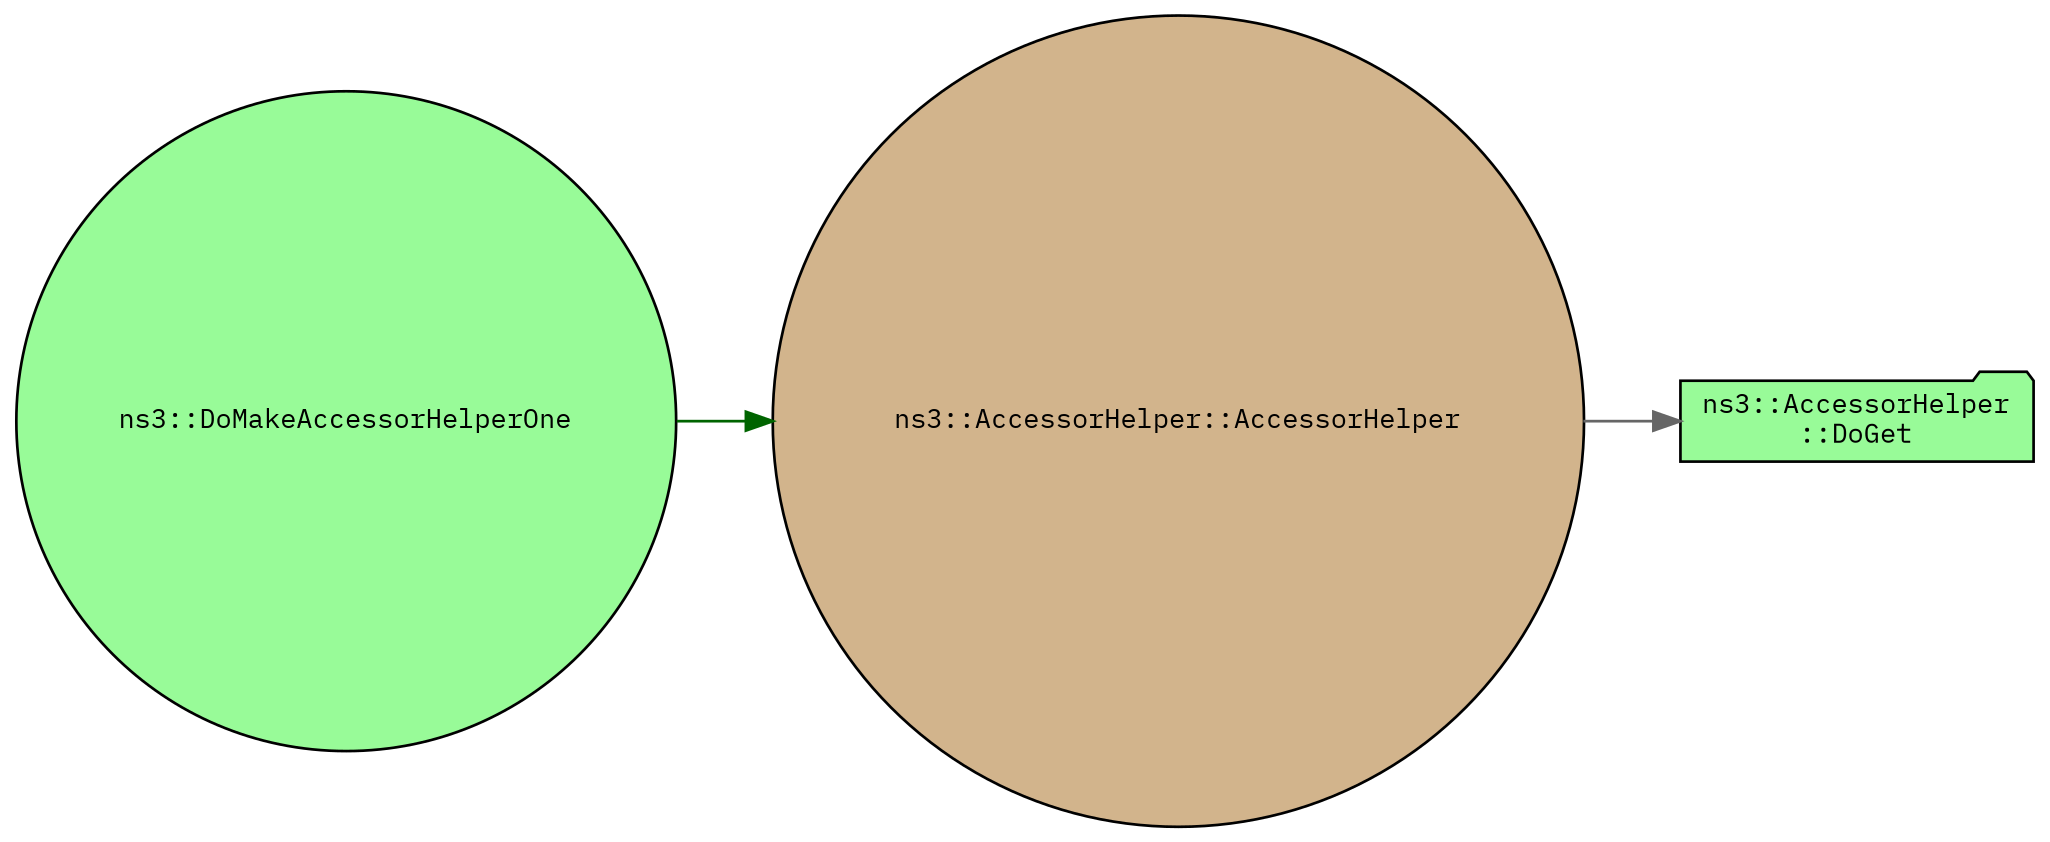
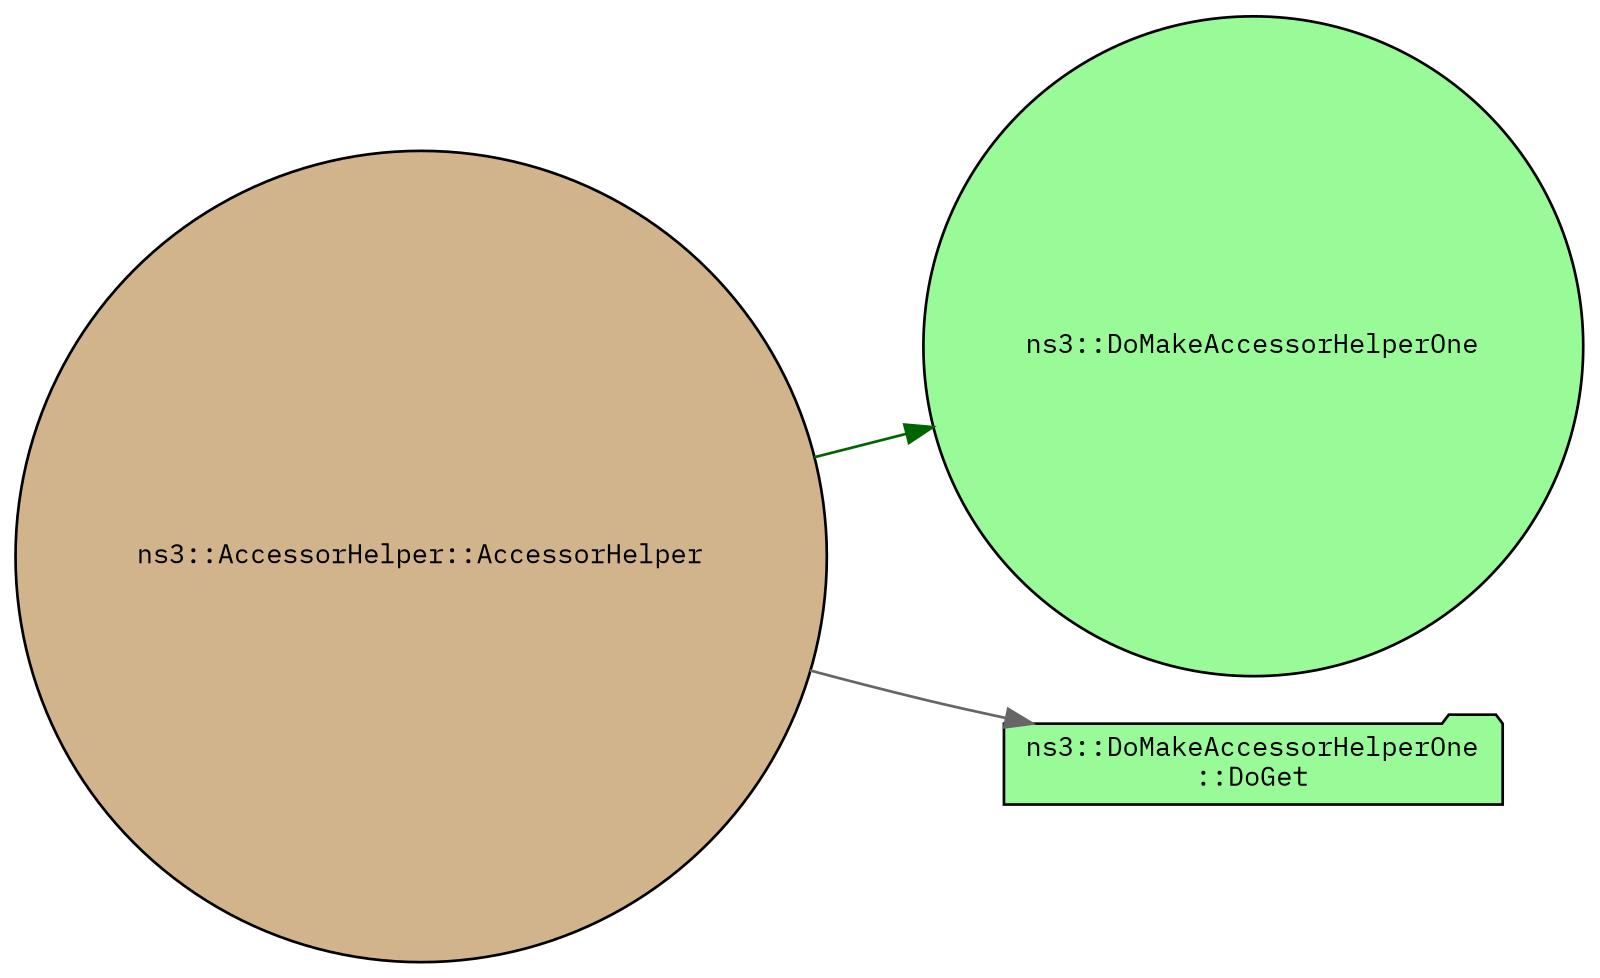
edge "ns3::DoMakeAccessorHelperOne" -> "ns3::AccessorHelper::AccessorHelper": reversed
node "ns3::AccessorHelper ::DoGet": label "ns3::AccessorHelper ::DoGet" -> "ns3::DoMakeAccessorHelperOne ::DoGet"
